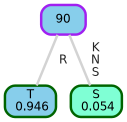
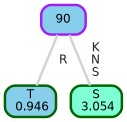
node "S 0.054": label "S 0.054" -> "S 3.054"
